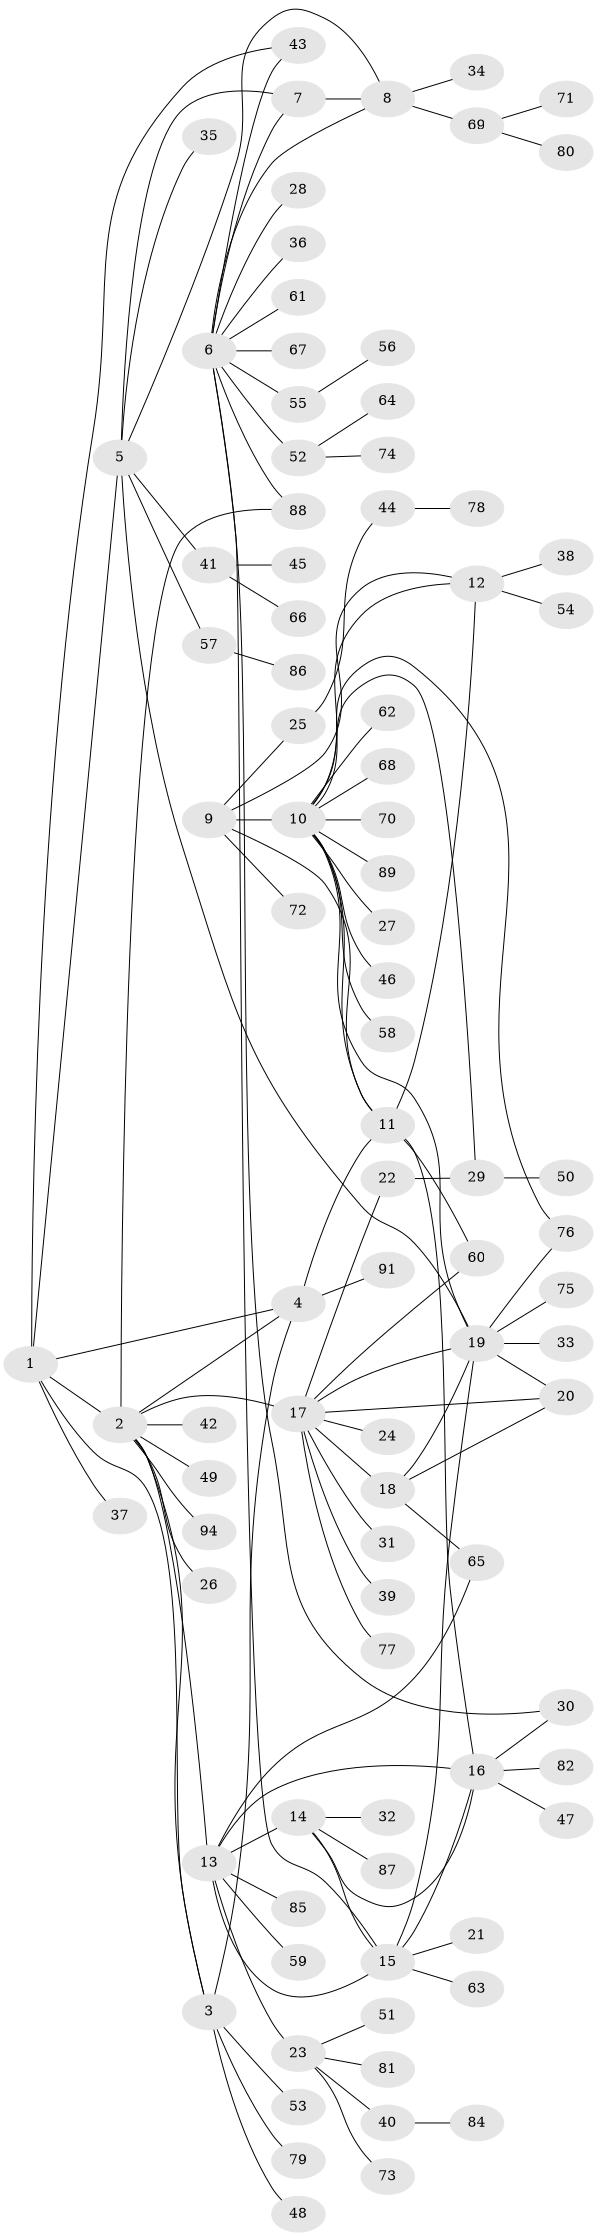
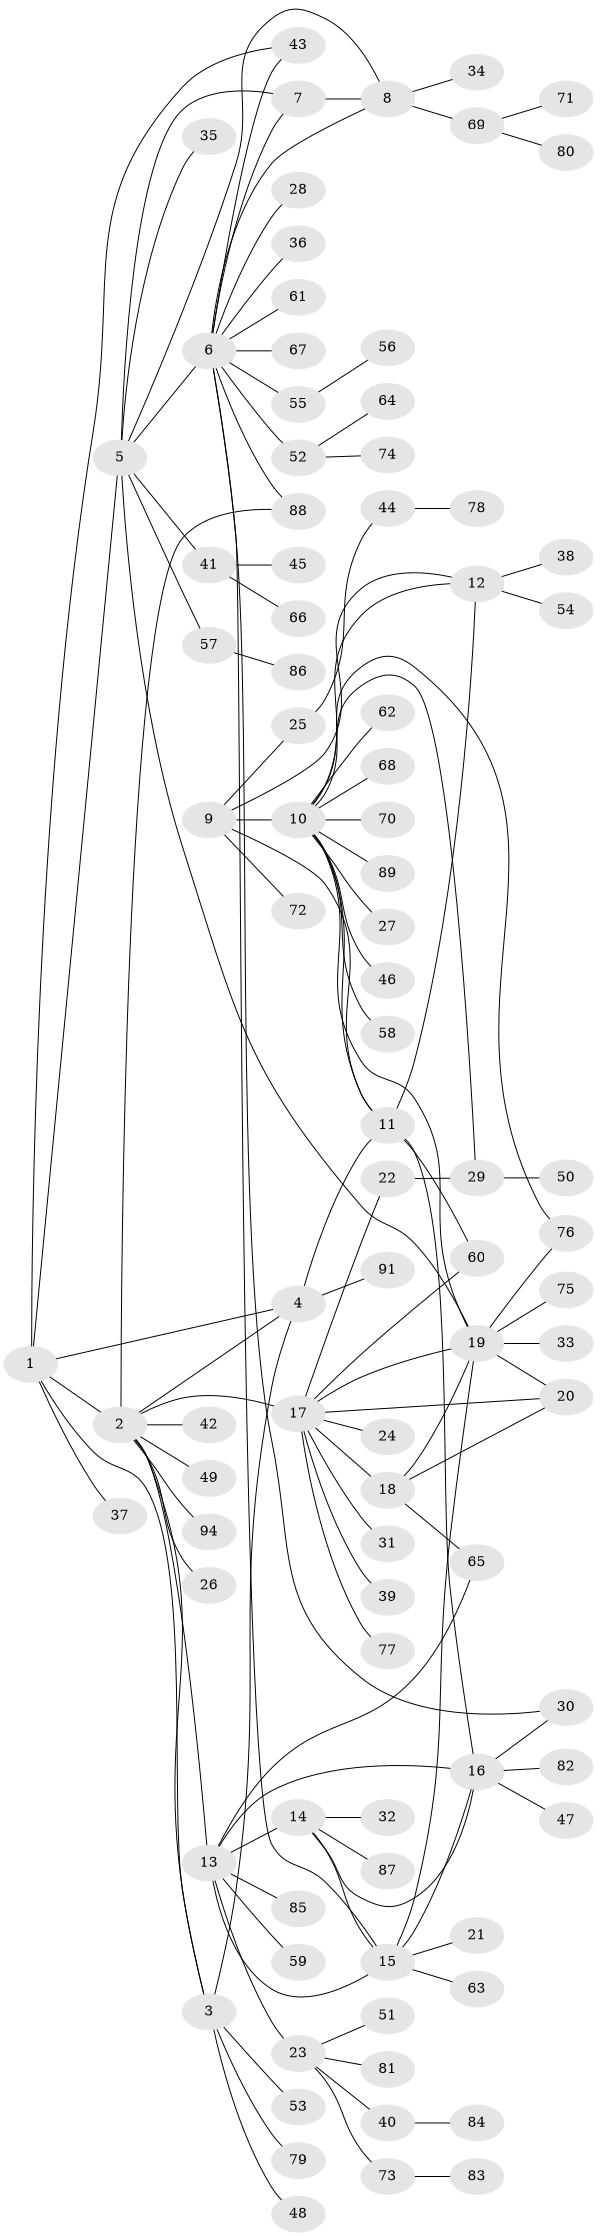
edge "6" -- "5": added
node "83": added
